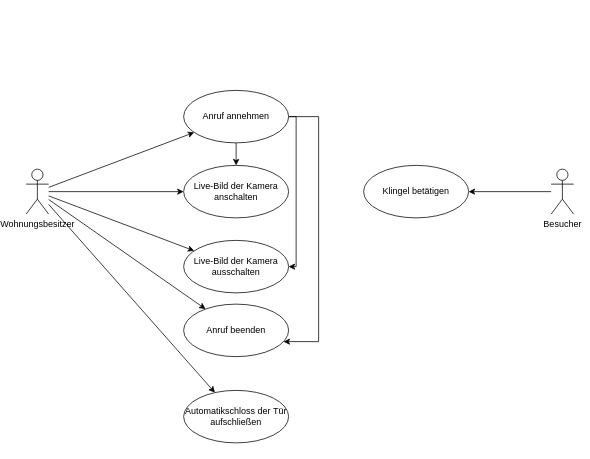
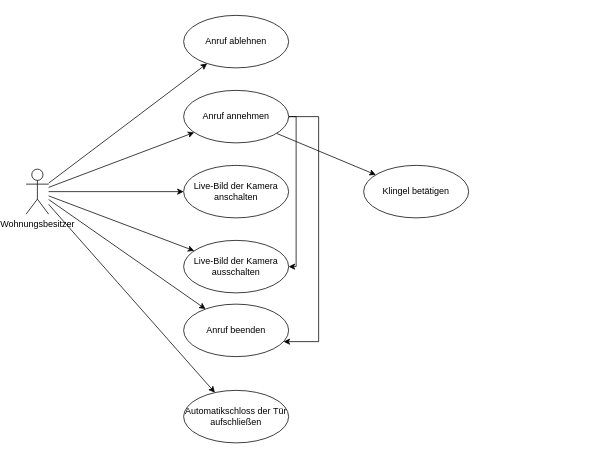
node "Anruf ablehnen": added
edge "Wohnungsbesitzer" -> "Anruf ablehnen": added
edge "Anruf annehmen" -> "Live-Bild der Kamera anschalten": now "Anruf annehmen" -> "Klingel betätigen"
edge "Besucher" -> "Klingel betätigen": removed
node "Besucher": removed
